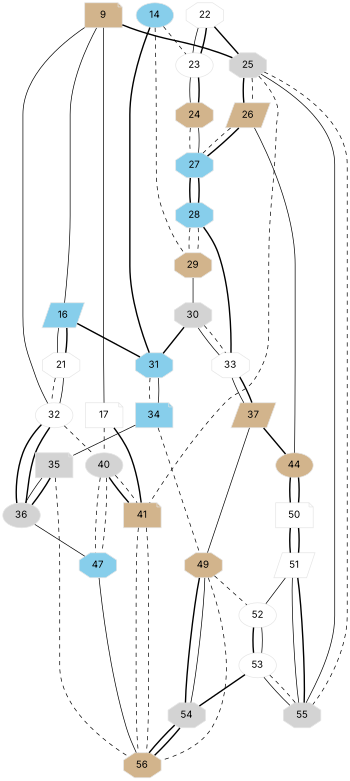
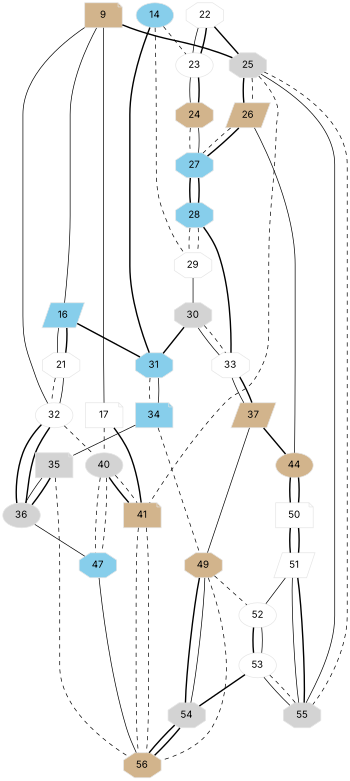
node "29": fillcolor tan -> white
